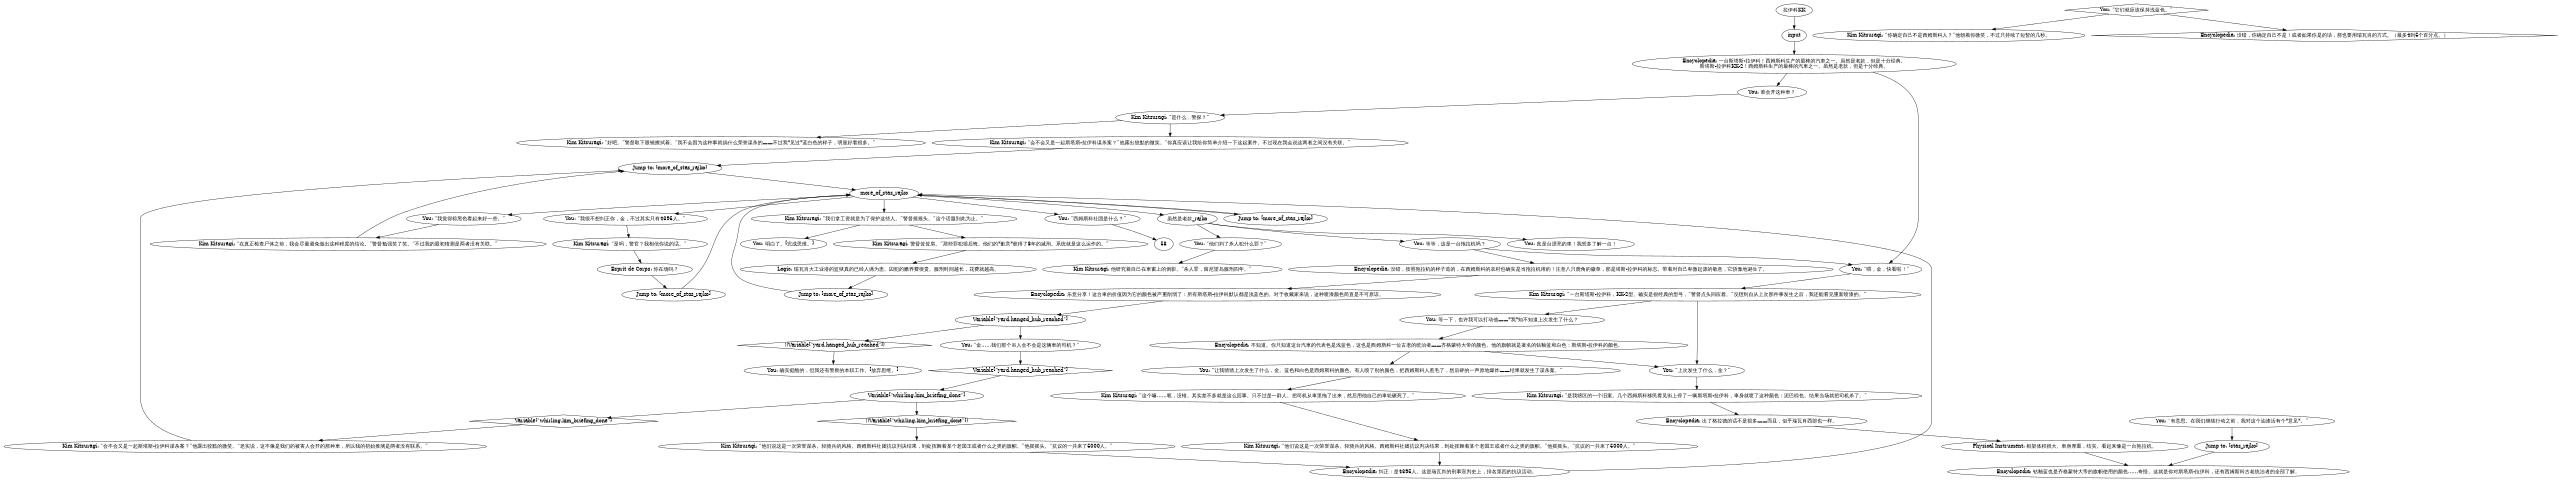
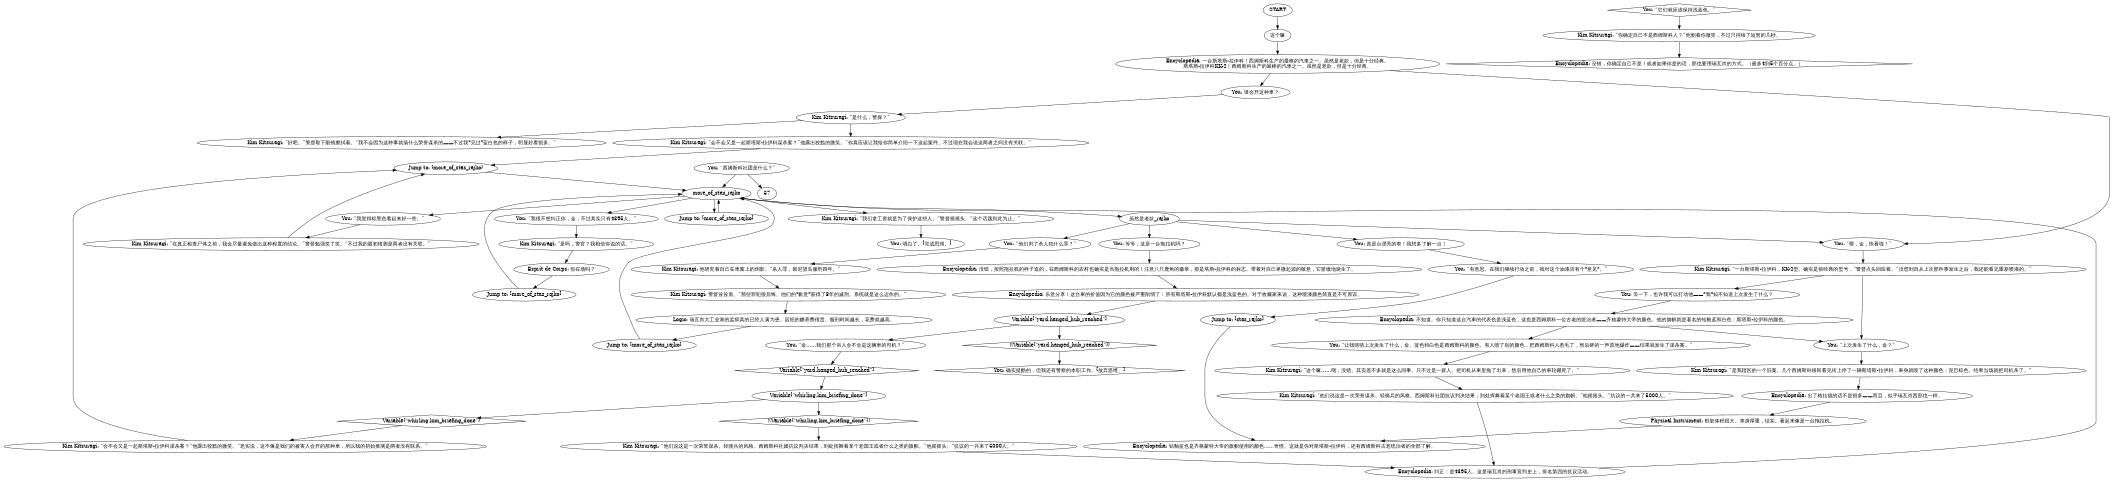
node "拉伊科KK": label "拉伊科KK" -> "START"
edge "You: “它们就应该保持浅蓝色。”" -> "Encyclopedia: 没错，你确定自己不是！或者如果你是的话，那也要用瑞瓦肖的方式。（最多4到5个百分点。）": now "Kim Kitsuragi: “你确定自己不是西姆斯科人？”他朝着你微笑，不过只持续了短暂的几秒。" -> "Encyclopedia: 没错，你确定自己不是！或者如果你是的话，那也要用瑞瓦肖的方式。（最多4到5个百分点。）"
node "input": label "input" -> "这个嘛"
edge "more_of_stas_rajko" -> "You: “西姆斯科社团是什么？”": reversed
edge "Kim Kitsuragi: “我们拿工资就是为了保护这些人。”警督摇摇头。“这个话题到此为止。”" -> "Kim Kitsuragi: 警督耸耸肩。“那些罪犯很后悔。他们的*歉意*获得了8年的减刑。系统就是这么运作的。”": now "Kim Kitsuragi: 他研究着自己在車窗上的倒影。“杀人罪，留尼望岛服刑四年。”" -> "Kim Kitsuragi: 警督耸耸肩。“那些罪犯很后悔。他们的*歉意*获得了8年的减刑。系统就是这么运作的。”"
node "58": label "58" -> "57"
edge "You: 真是台漂亮的車！我想多了解一点！" -> "You: “有意思。在我们继续行动之前，我对这个油漆活有个*意见*。”": added
edge "You: 等等，这是一台拖拉机吗？" -> "You: “喂，金，快看啦！”": now "虽然是老款_rajko" -> "You: “喂，金，快看啦！”"
node "You: 确实挺酷的，但我还有警察的本职工作。[放弃思维。]": shape ellipse -> diamond
